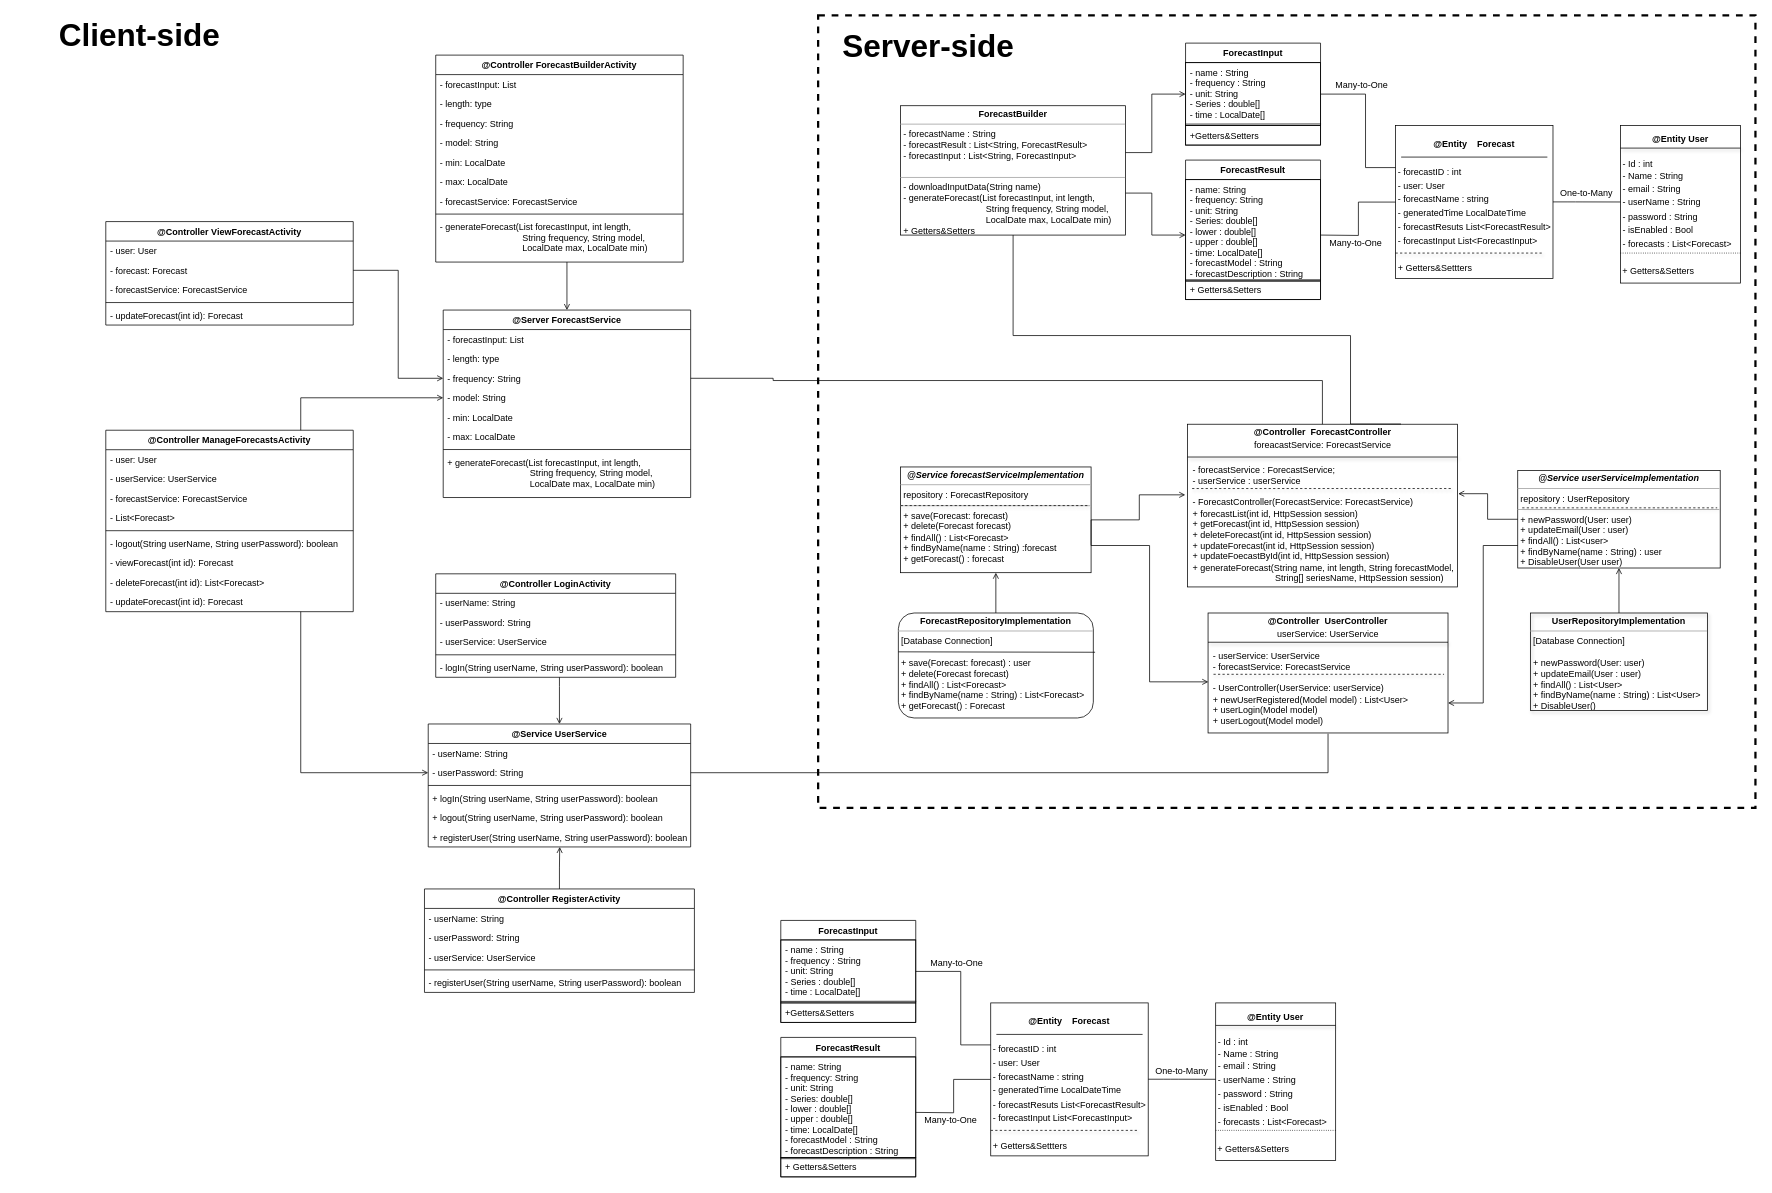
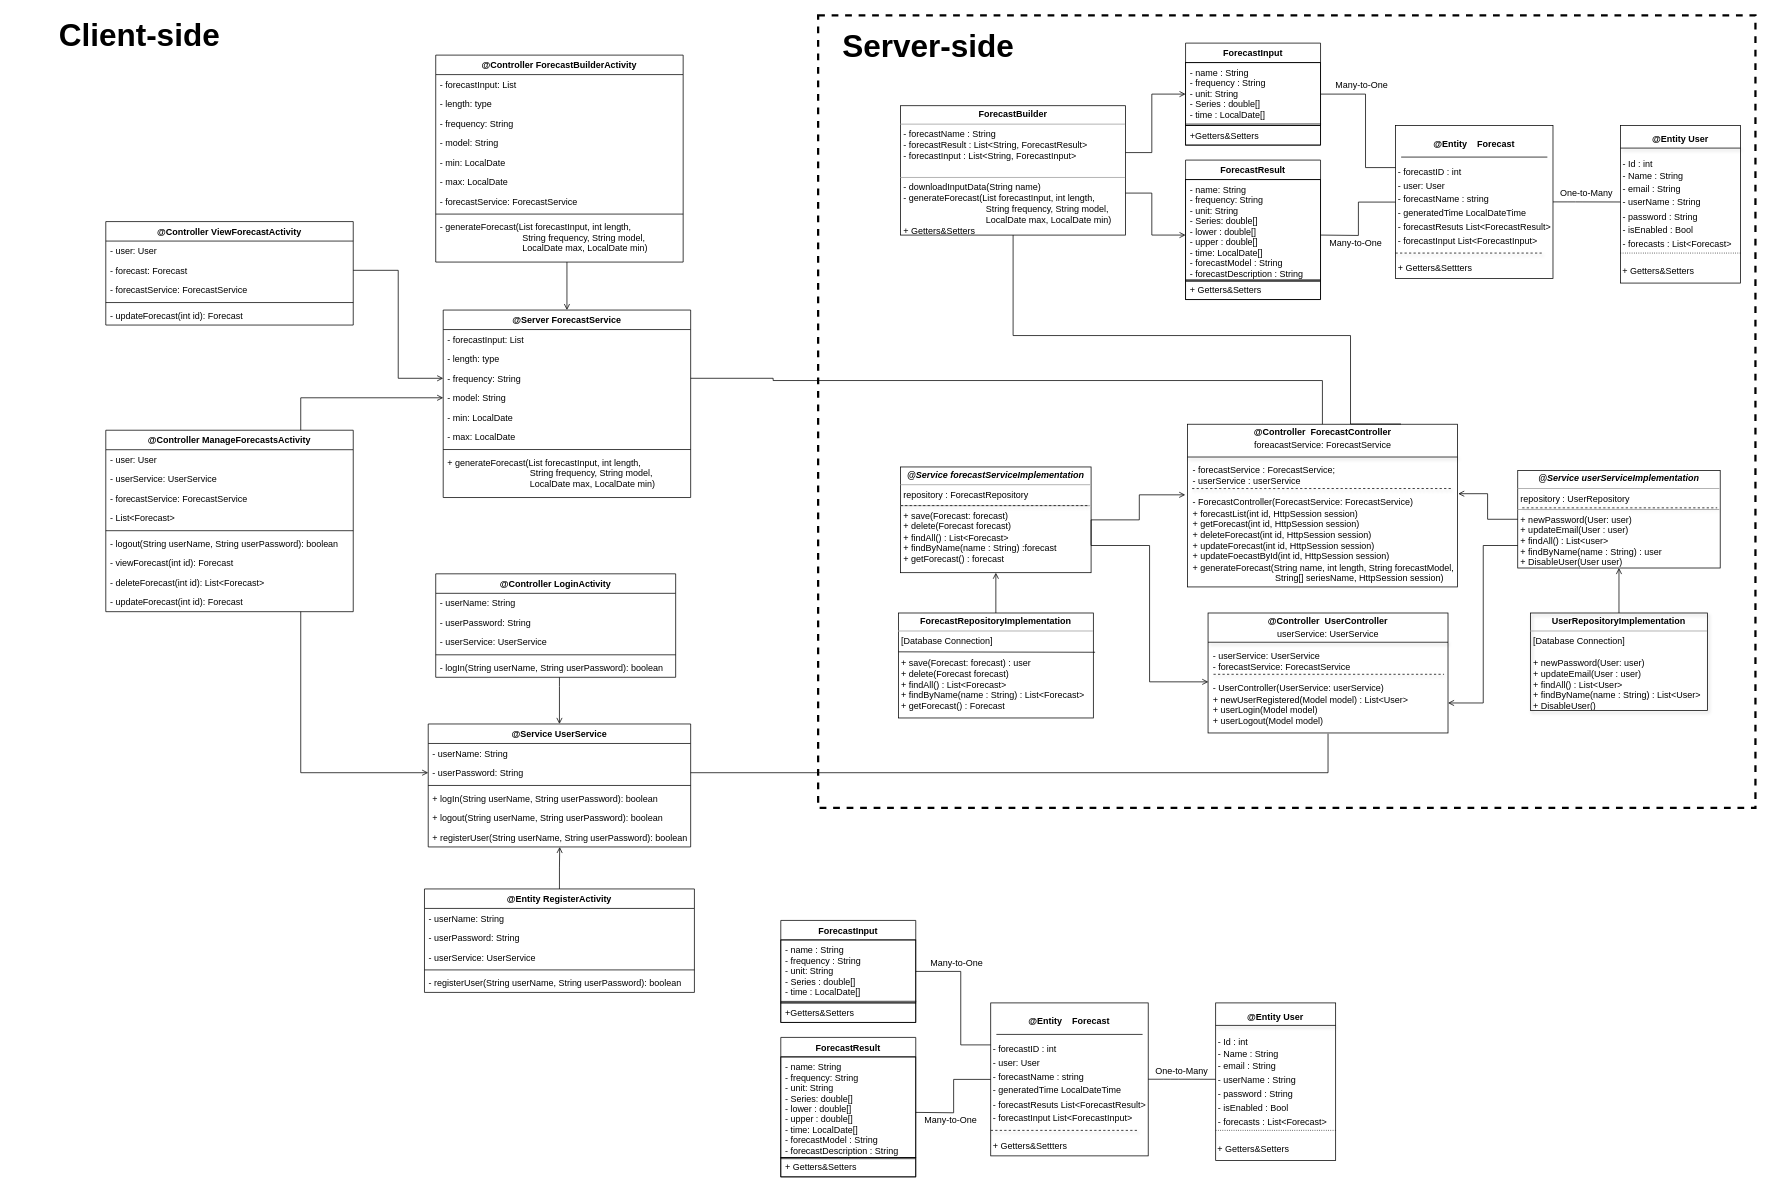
node "ForecastRepositoryImplementation [Database Connection] + save(Forecast: forecast) : user + delete(Forecast forecast) + findAll() : List<Forecast> + findByName(name : String) : List<Forecast> + getForecast() : Forecast": shape rounded rectangle -> rectangle
node "@Controller RegisterActivity": label "@Controller RegisterActivity" -> "@Entity RegisterActivity"
